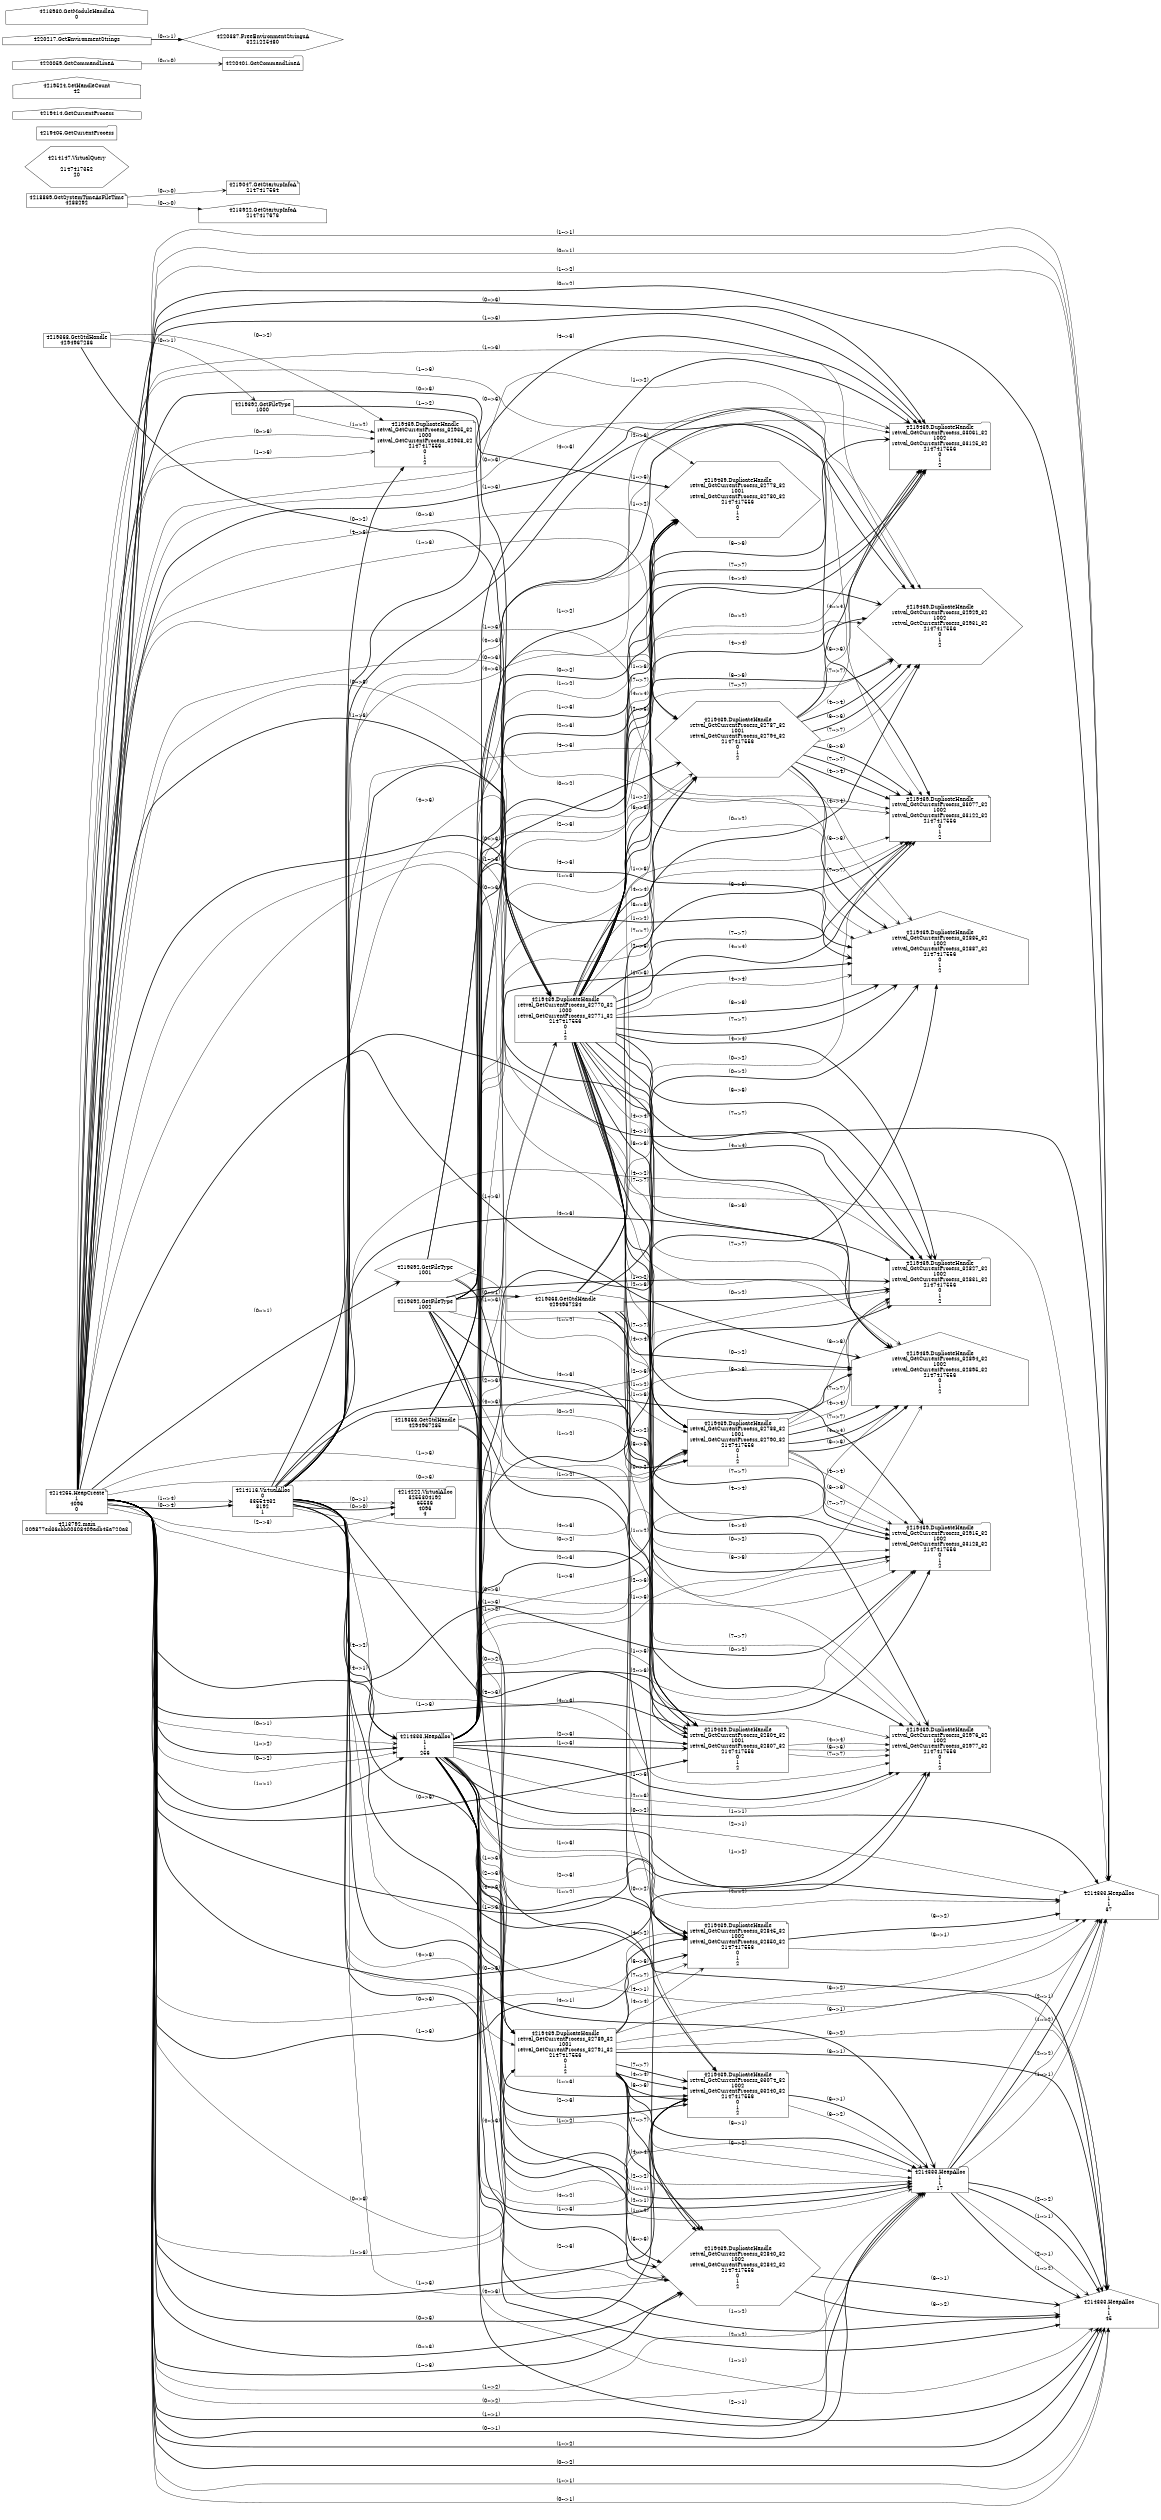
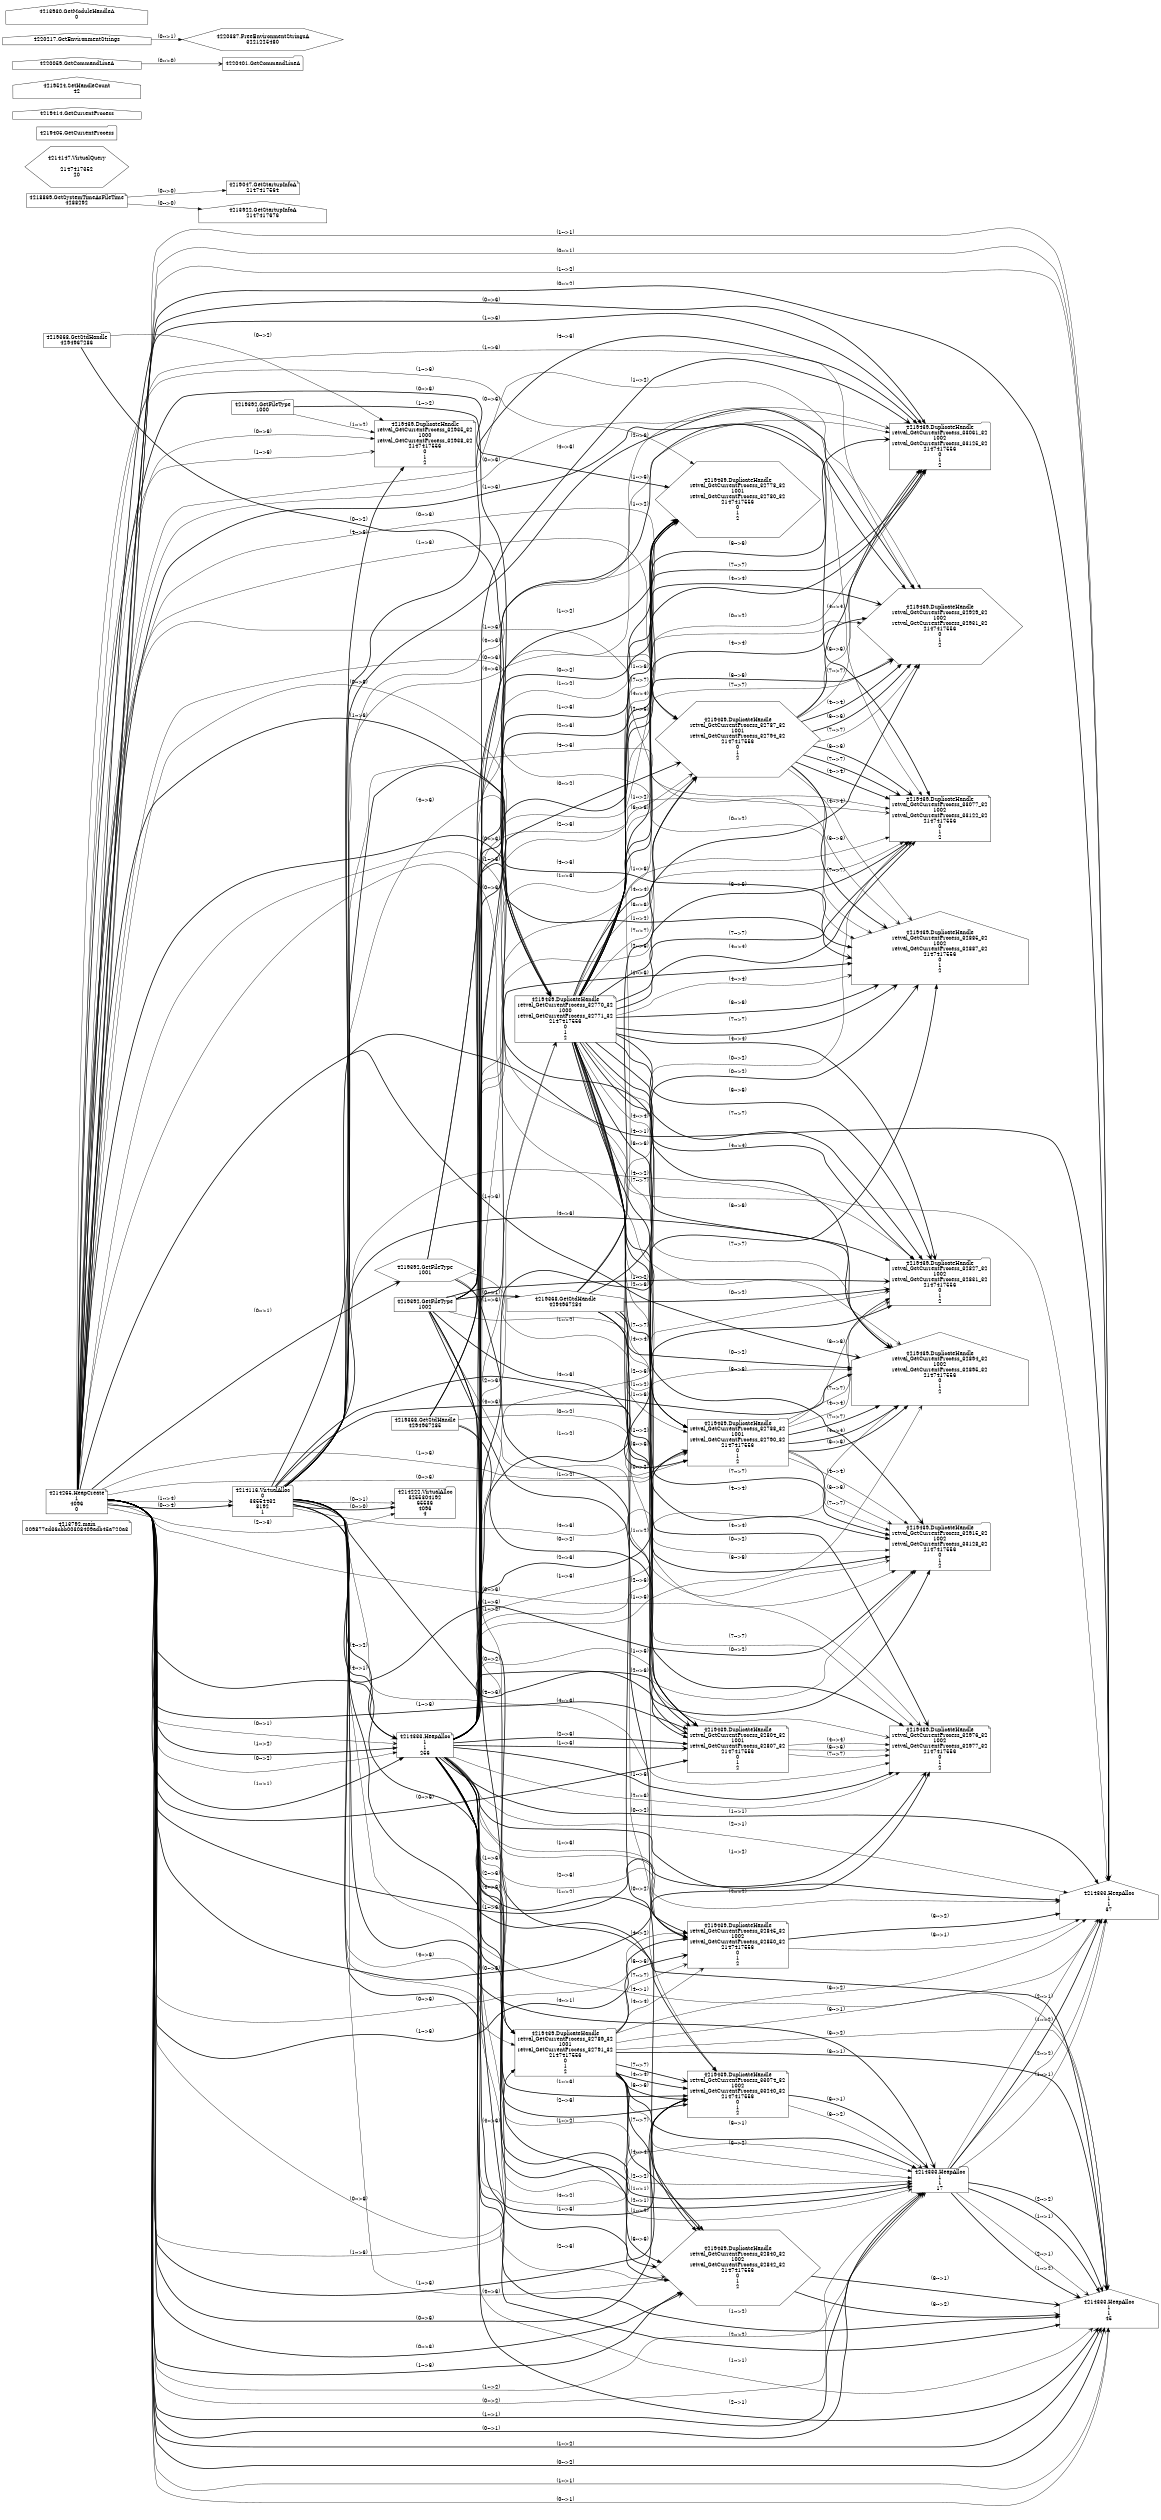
edge "4220217.GetEnvironmentStrings" -> "4220387.FreeEnvironmentStringsA 3221225480": style bold -> solid
edge "4218869.GetSystemTimeAsFileTime 4288292" -> "4219047.GetStartupInfoA 2147417564": arrowhead vee -> normal
edge "4219368.GetStdHandle 4294967286" -> "4219392.GetFileType 1000": removed, label "(0-->1)"
